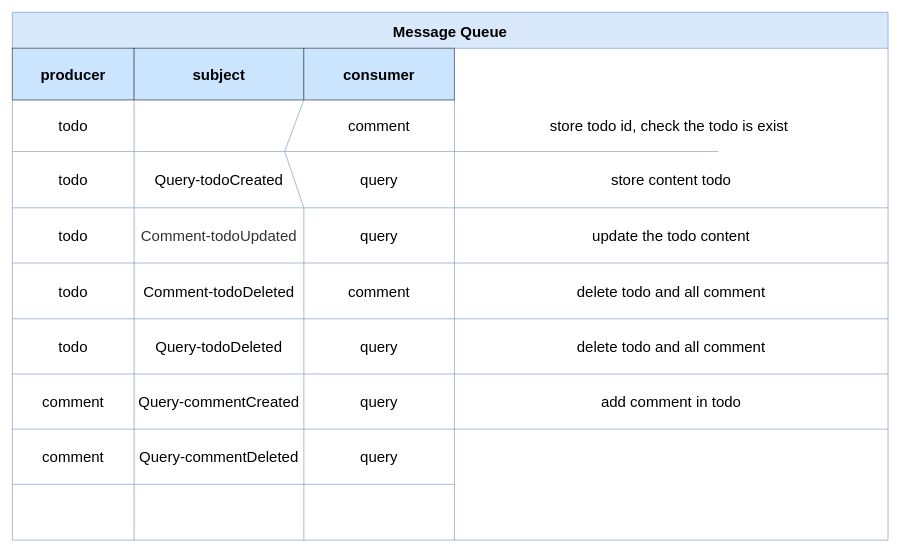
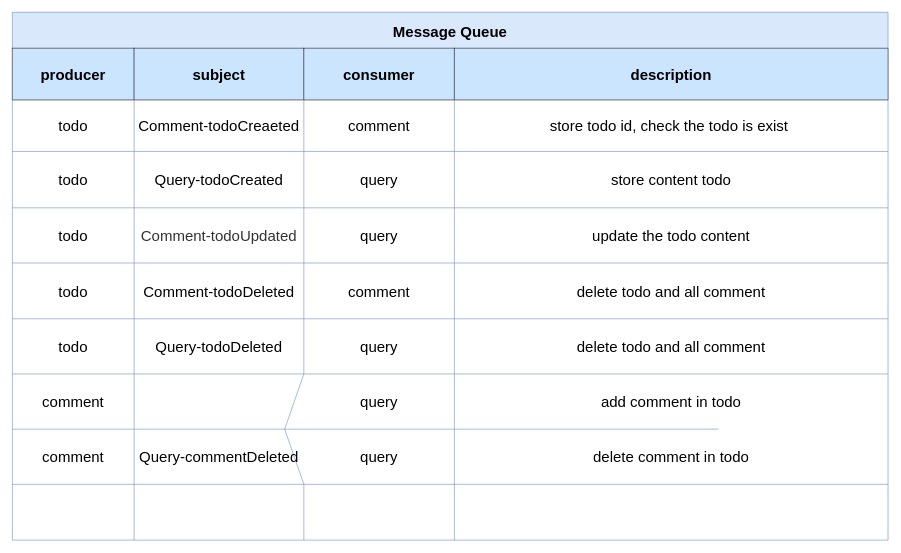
node "description": added
node "Comment-todoCreaeted": added
node "Query-commentCreated": removed
node "delete comment in todo": added
